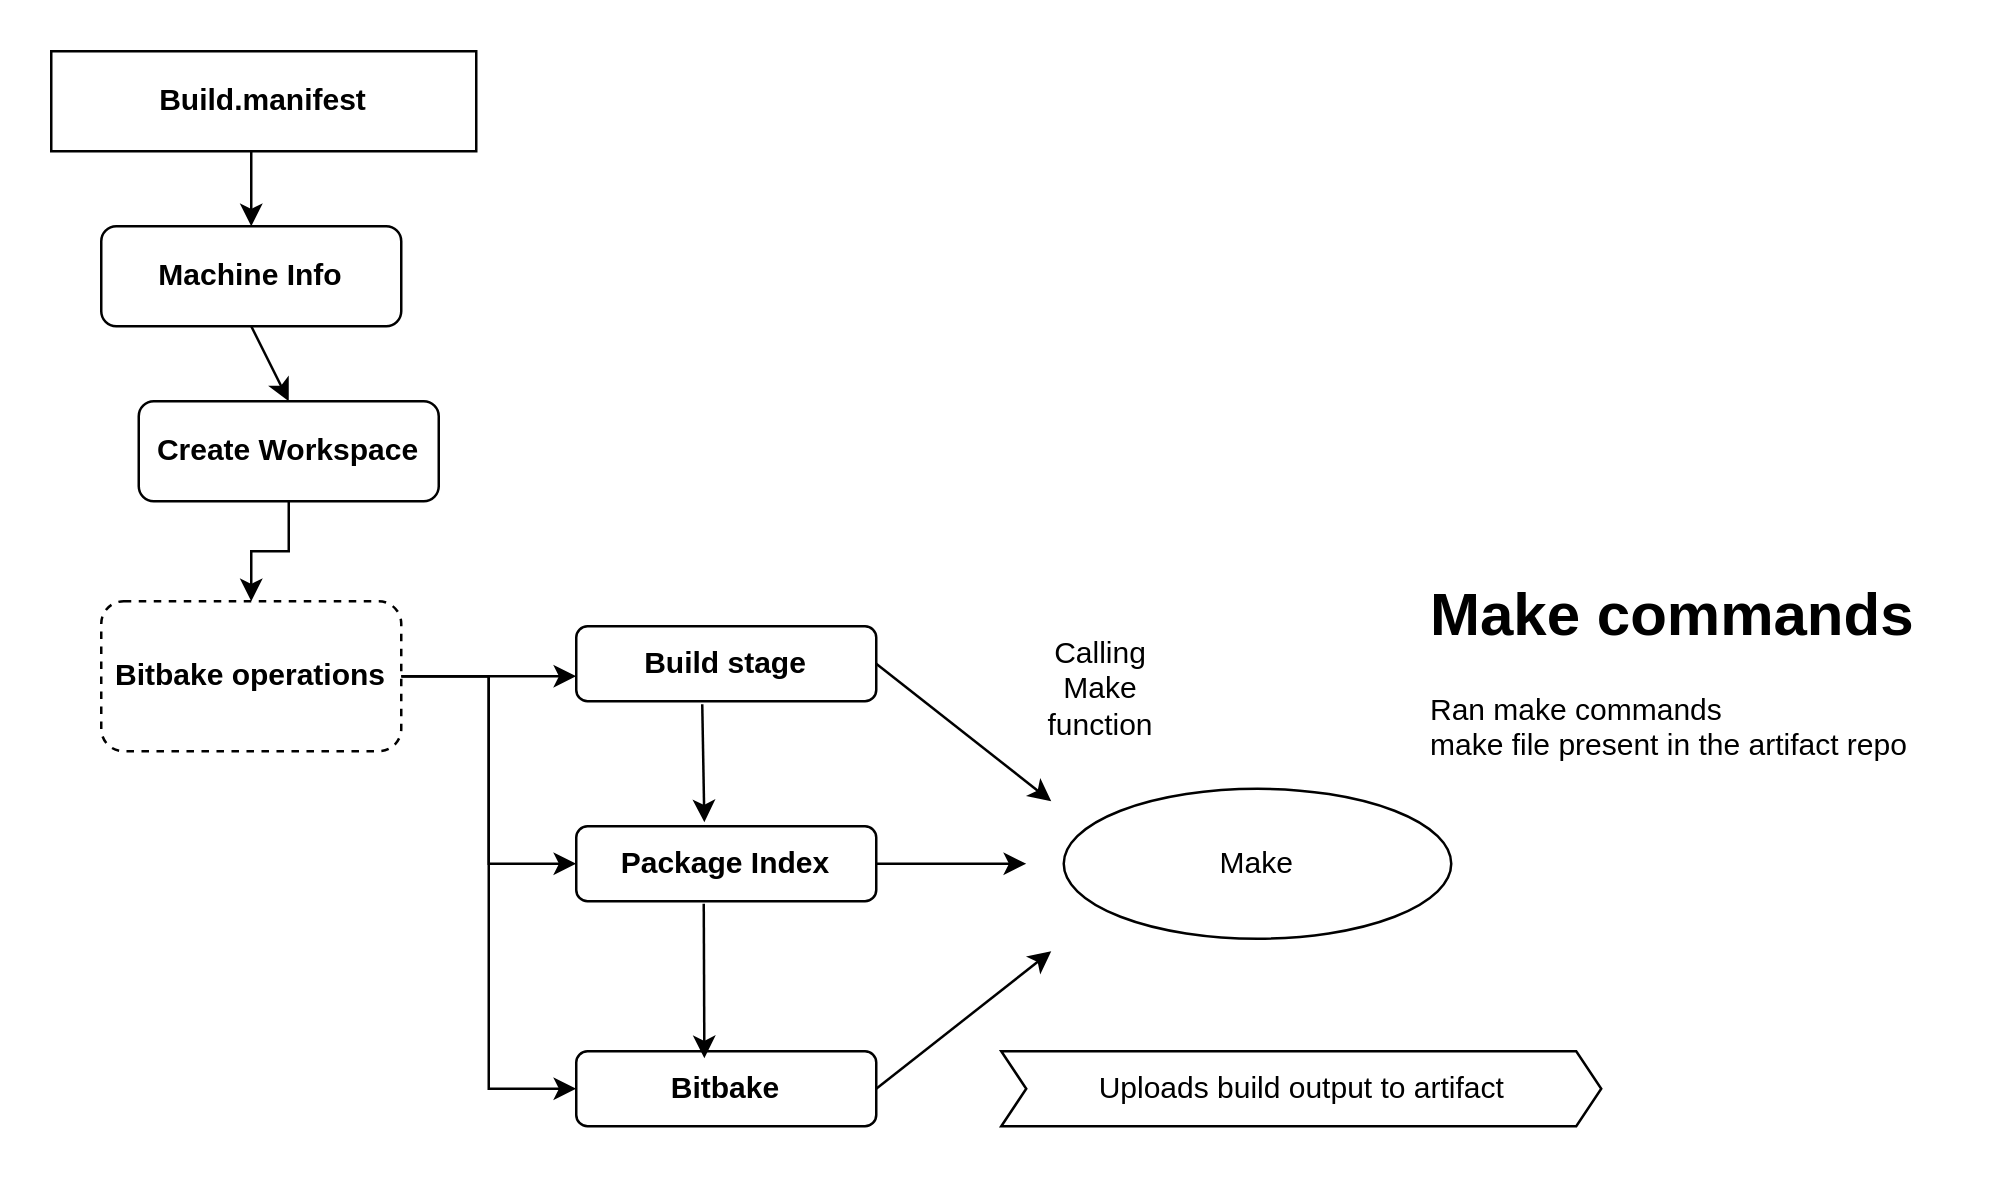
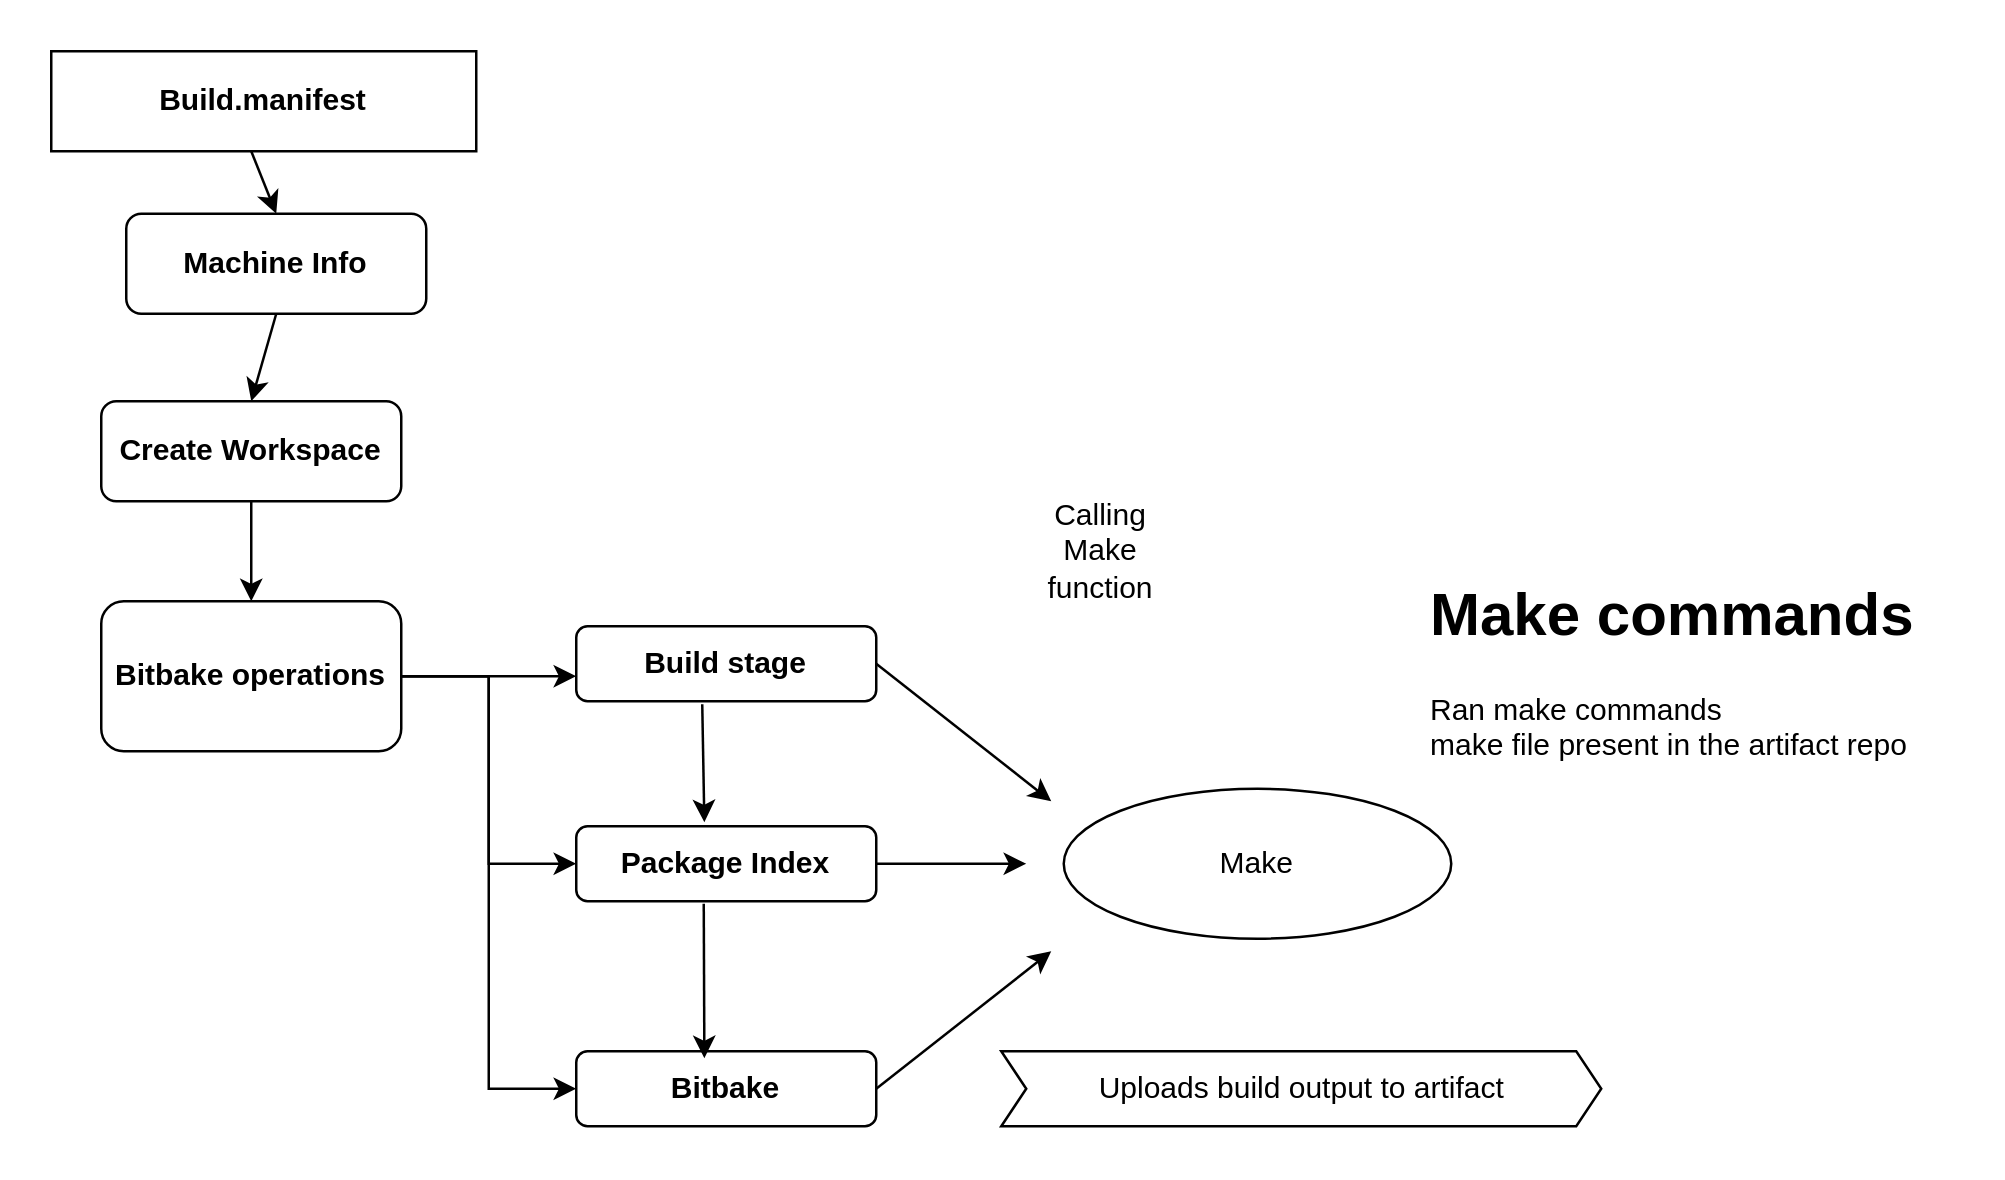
node "Machine Info": moved (251, 276) -> (276, 264)
node "Create Workspace": moved (289, 451) -> (251, 451)
node "Bitbake operations": style dashed -> solid
node "Calling Make function": moved (1101, 689) -> (1101, 551)
